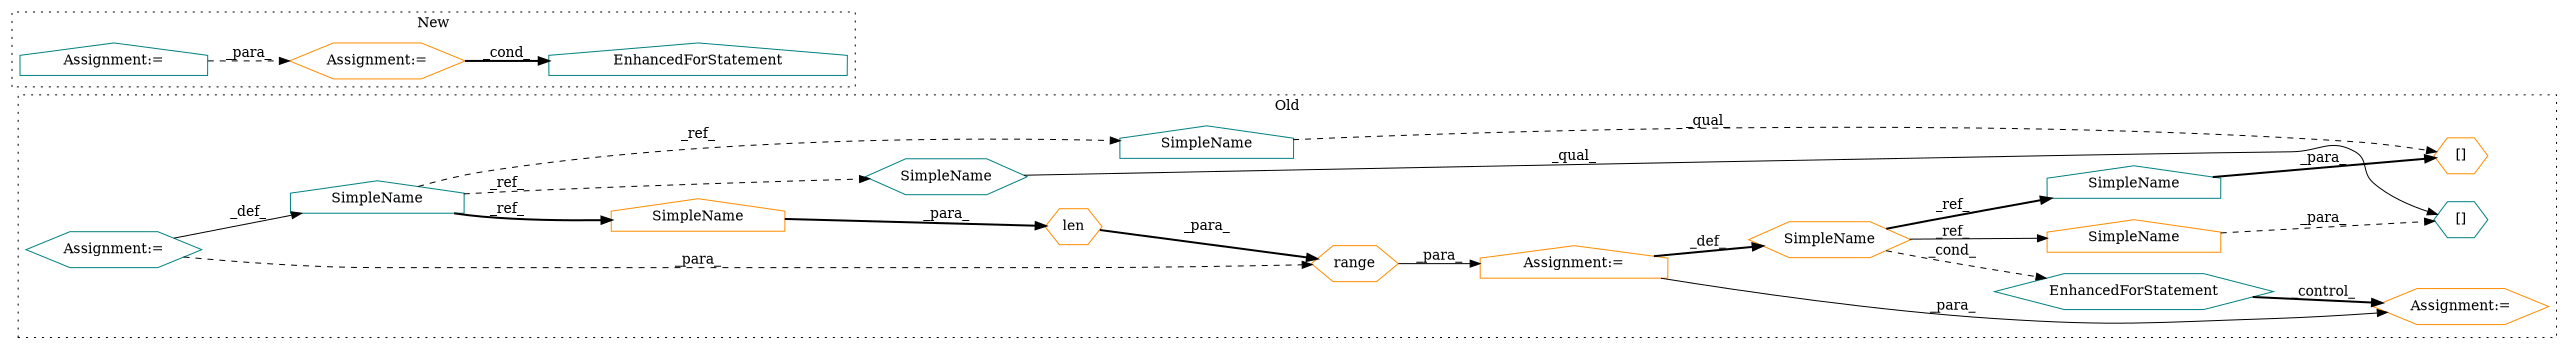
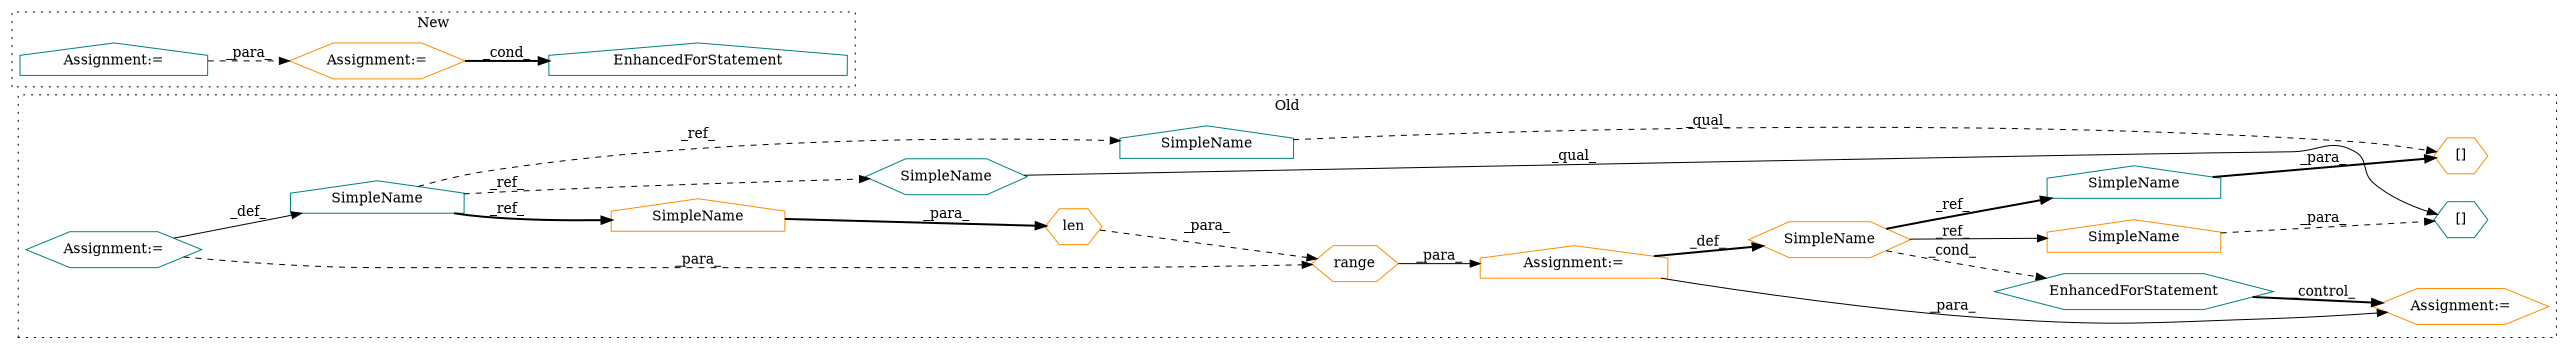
edge "len" -> "range": style bold -> dashed
